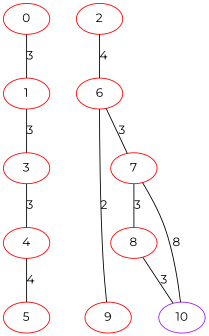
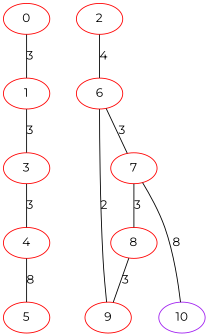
edge "4" -- "5": label "4" -> "8"
edge "8" -- "10": now "8" -- "9"
